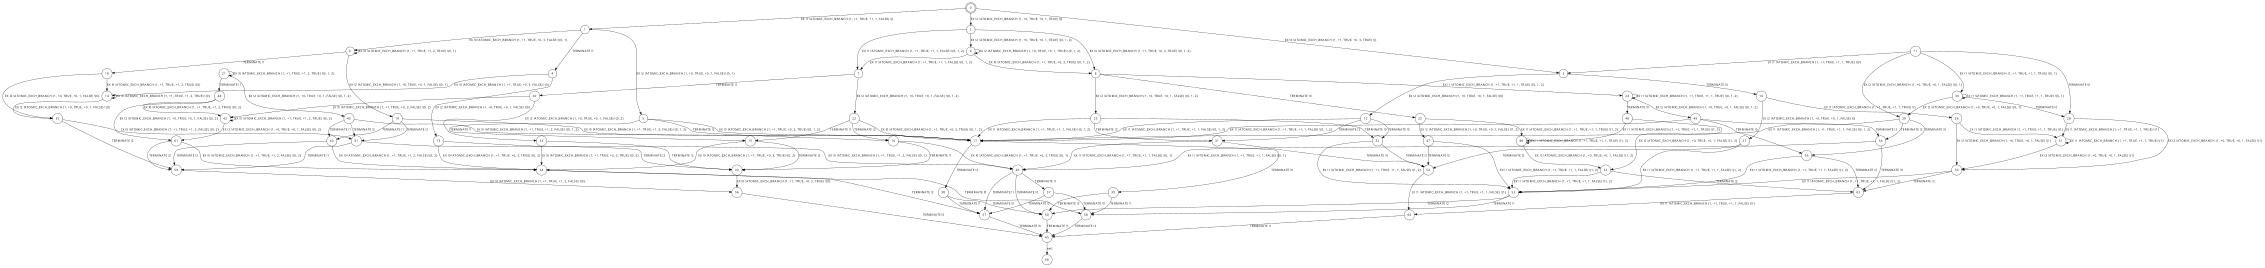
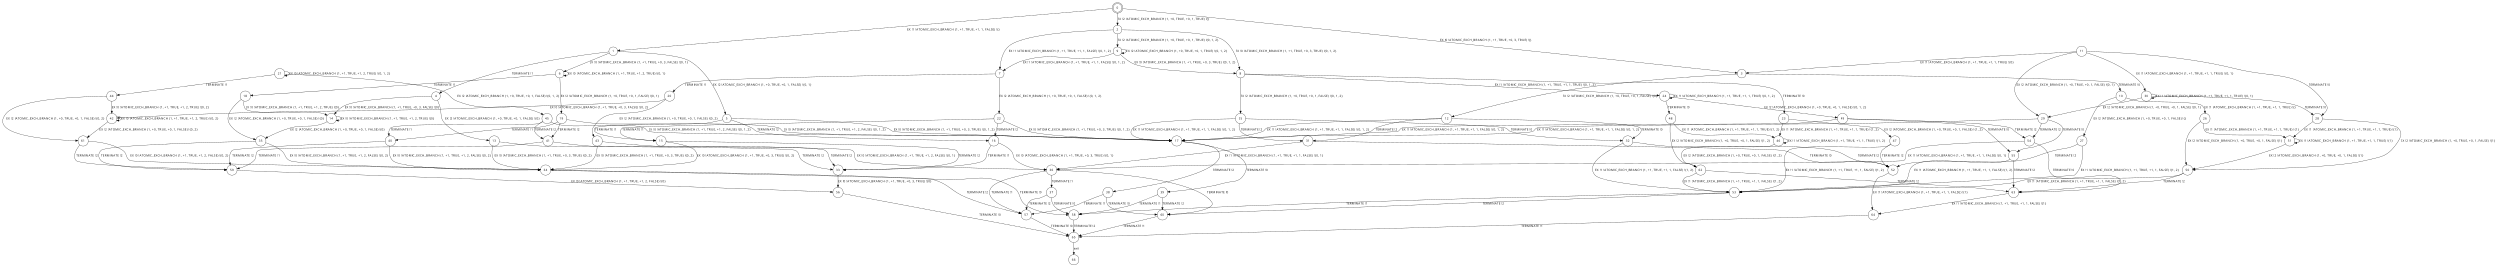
edge "35" -> "41": now "35" -> "34"
